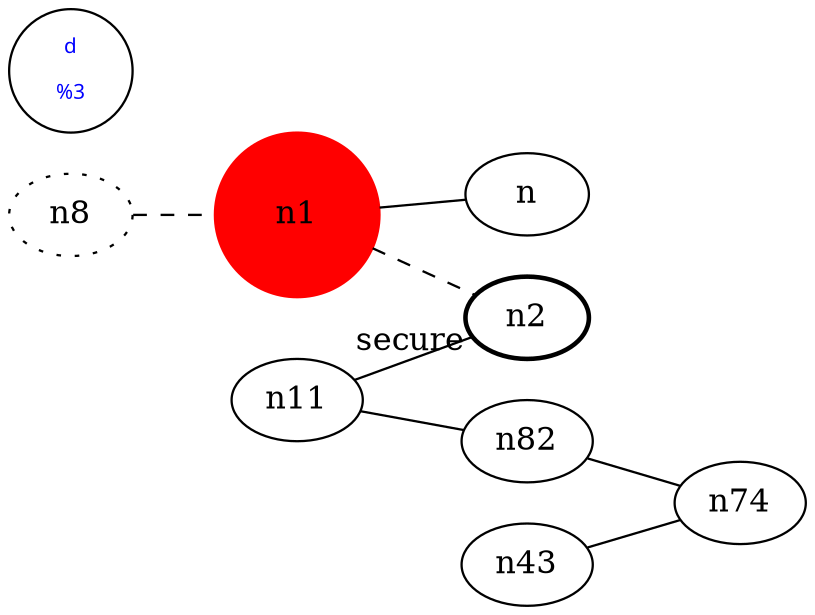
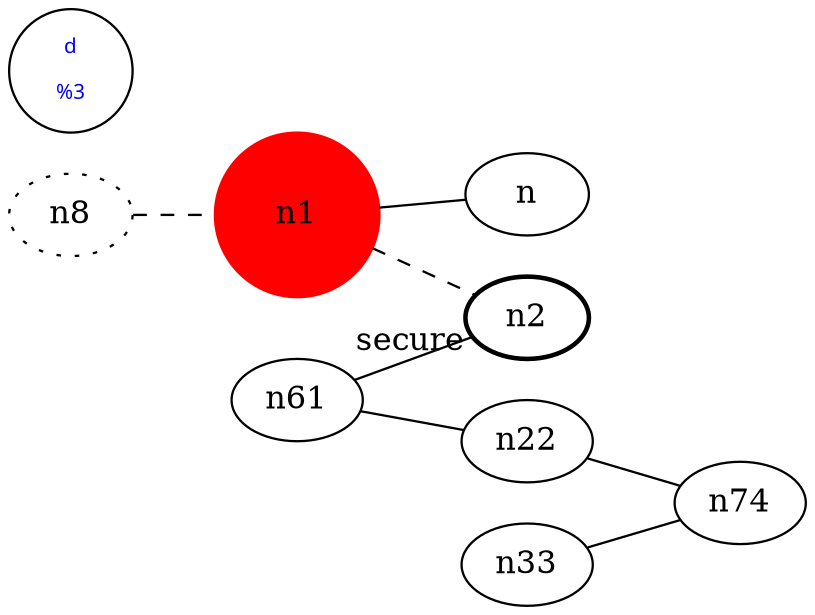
node "n11": label "n11" -> "n61"
node "n82": label "n82" -> "n22"
node "n43": label "n43" -> "n33"
